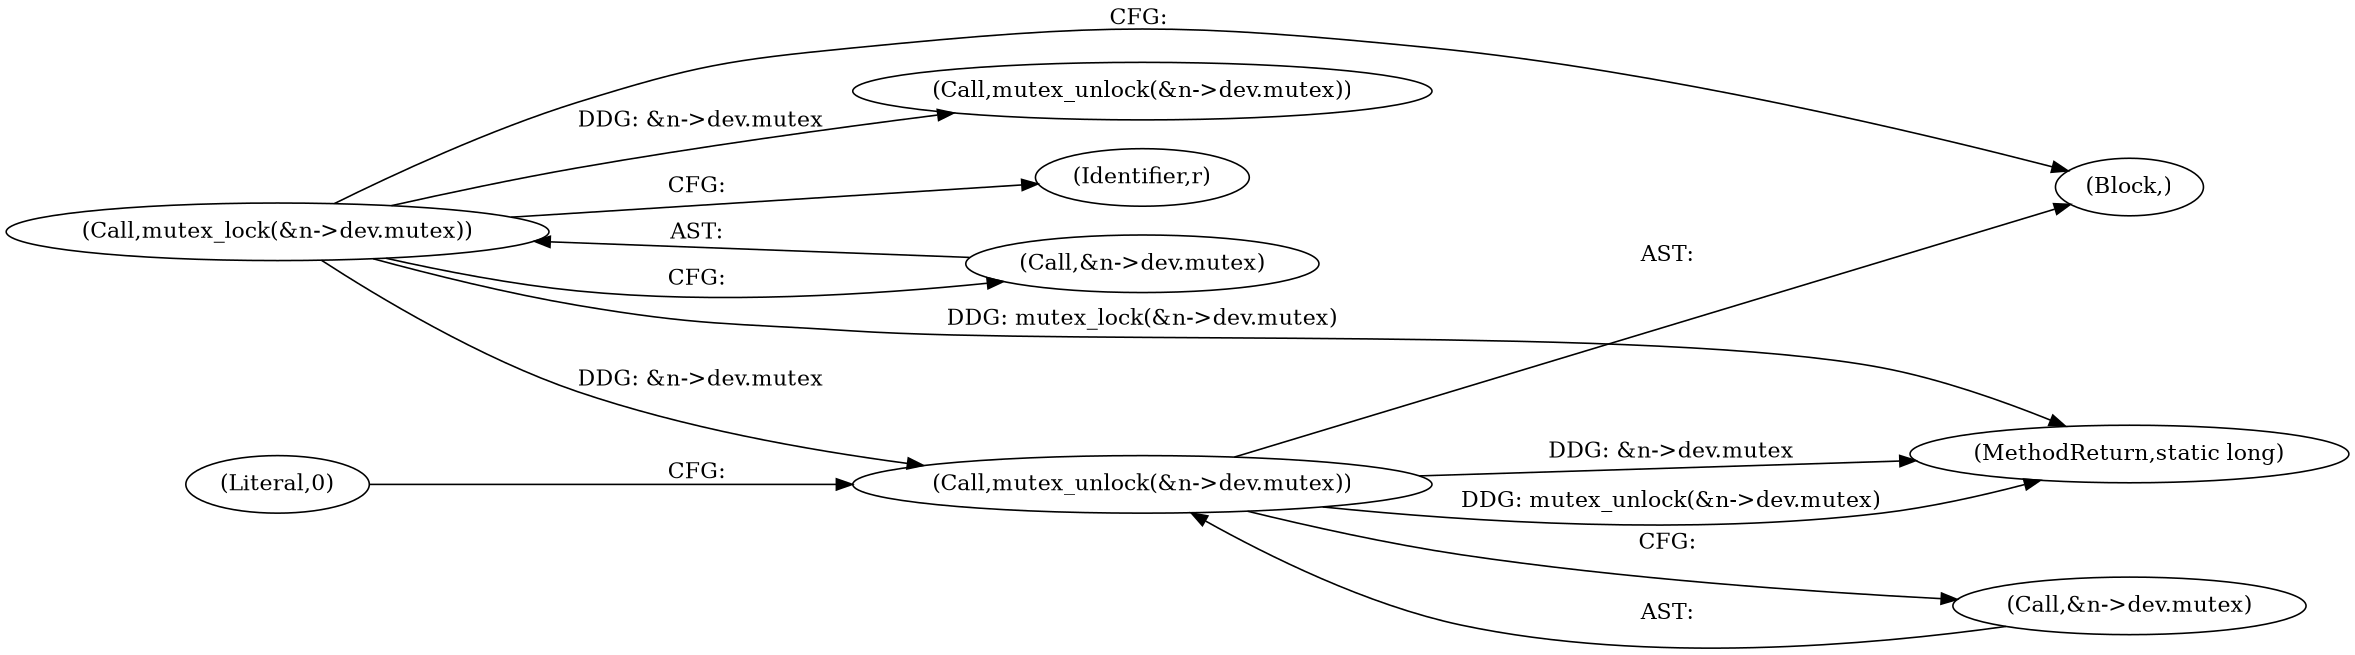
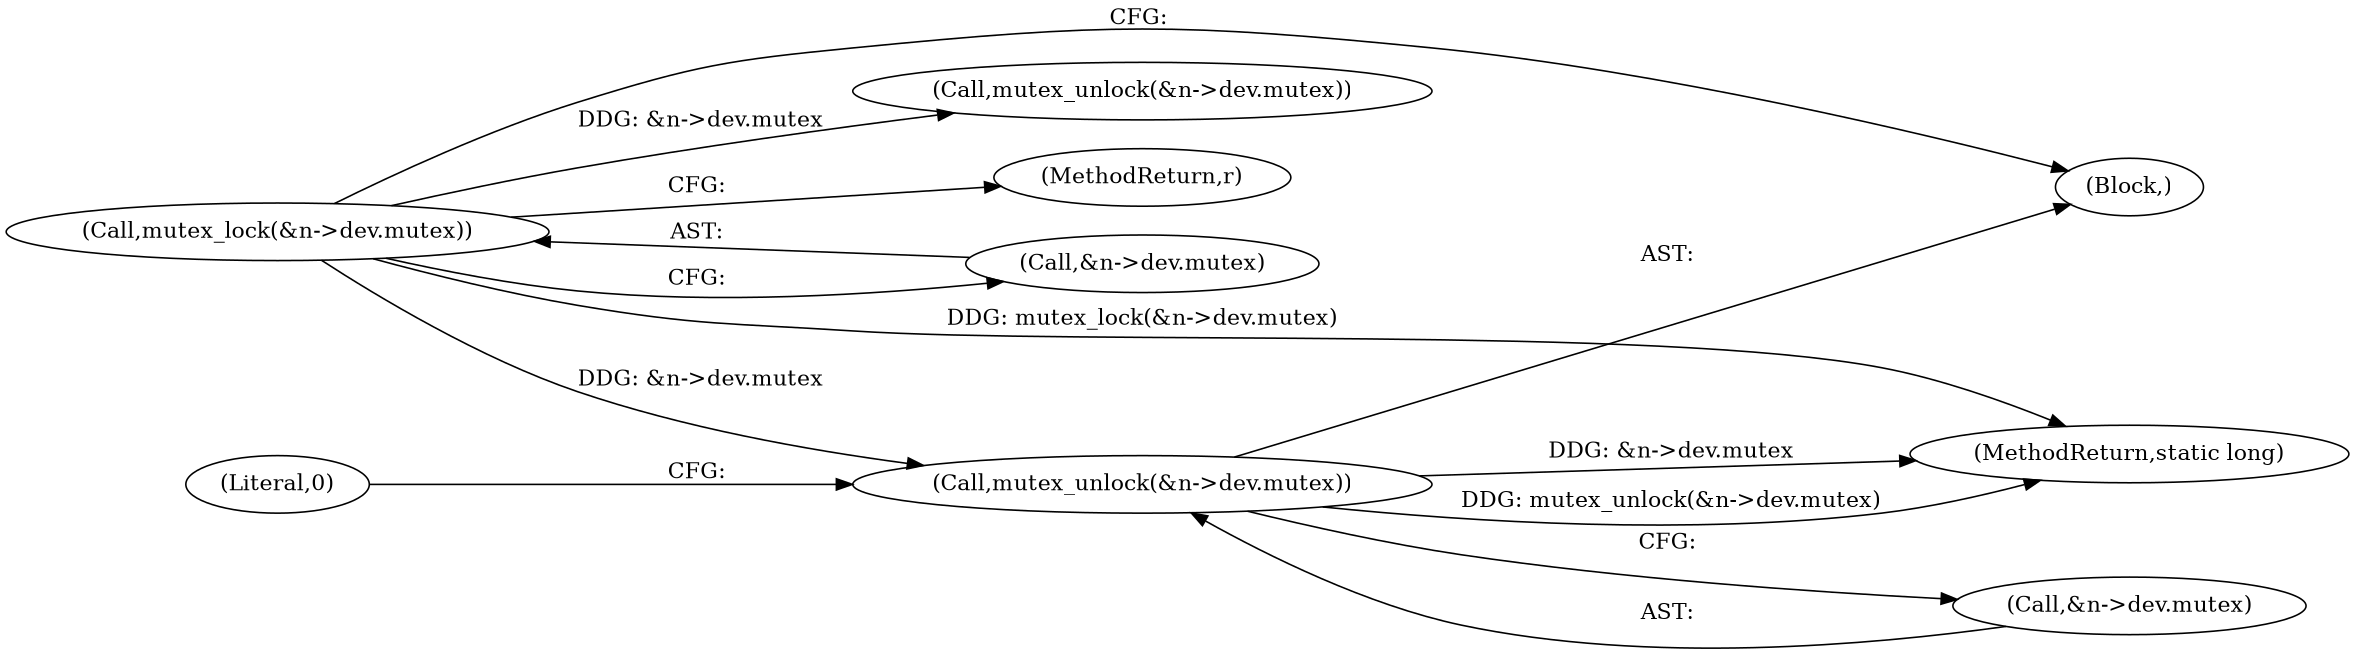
node "(Identifier,r)": label "(Identifier,r)" -> "(MethodReturn,r)"
